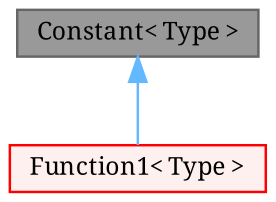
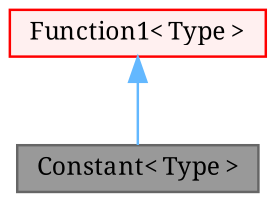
edge "Function1< Type >" -> "Constant< Type >": reversed
